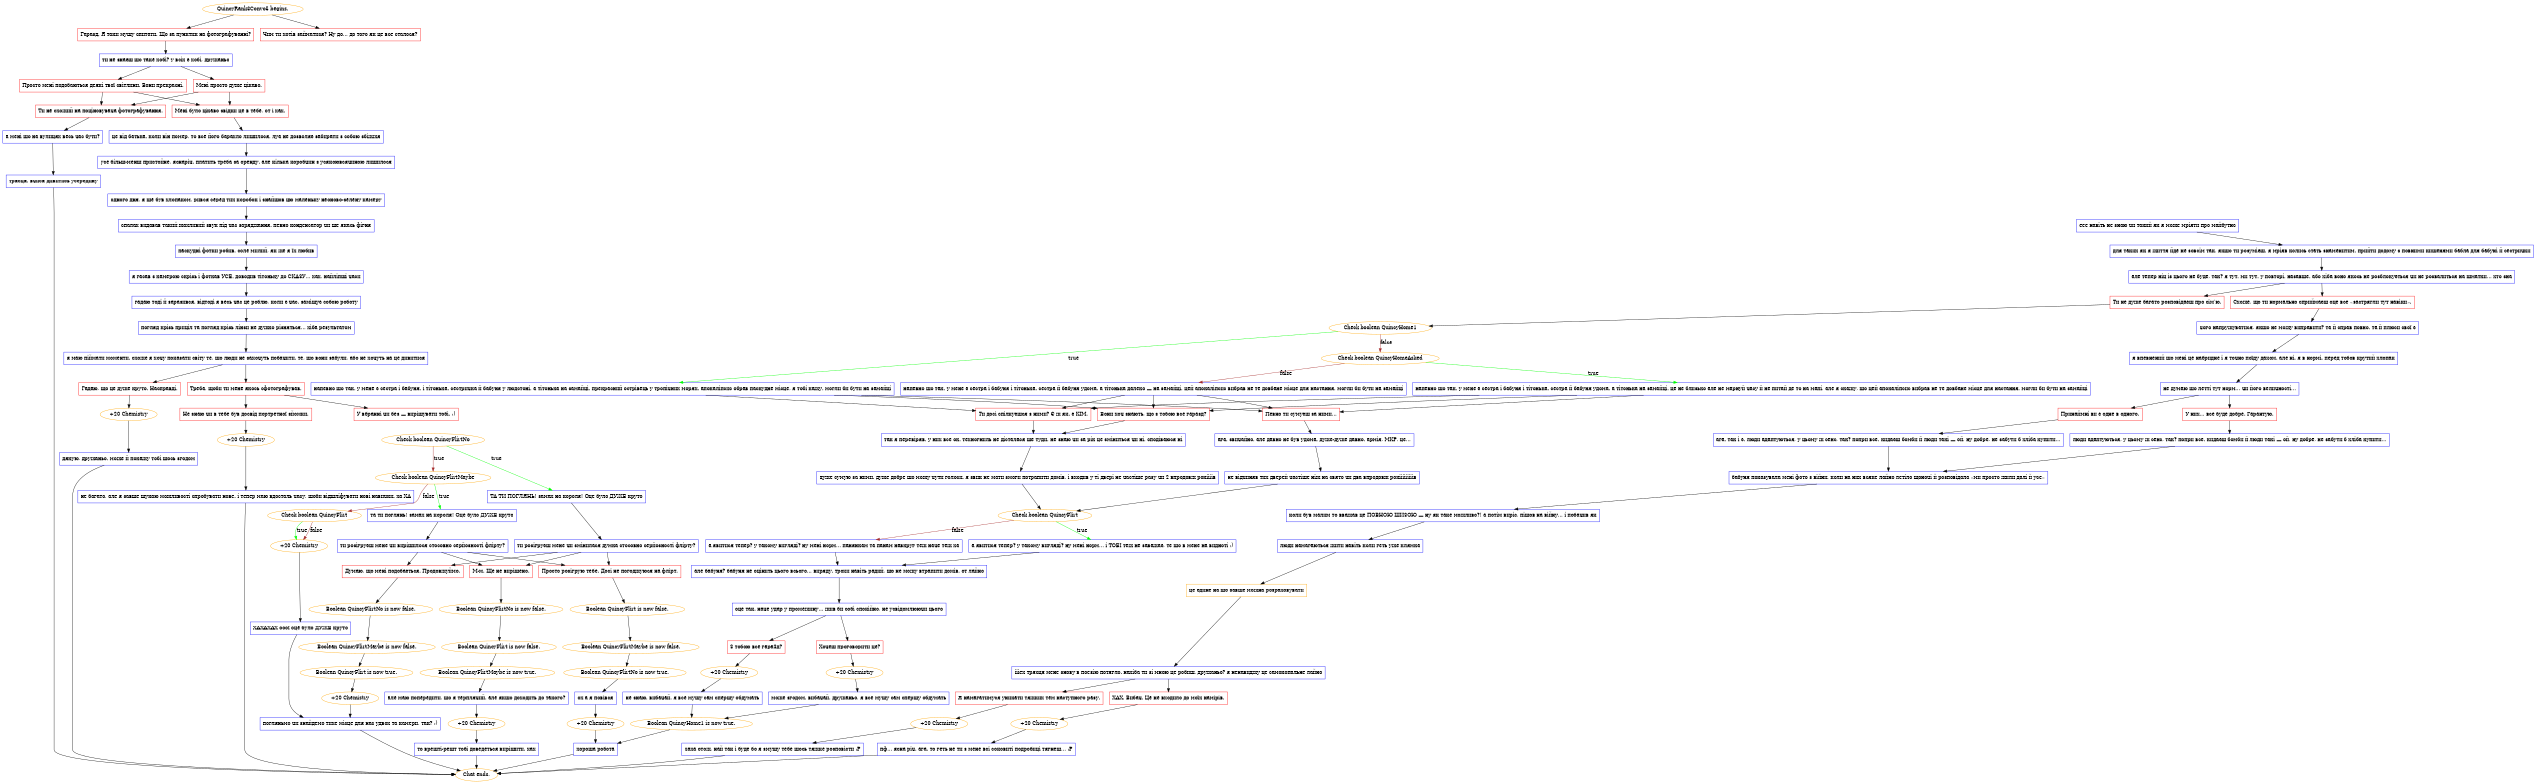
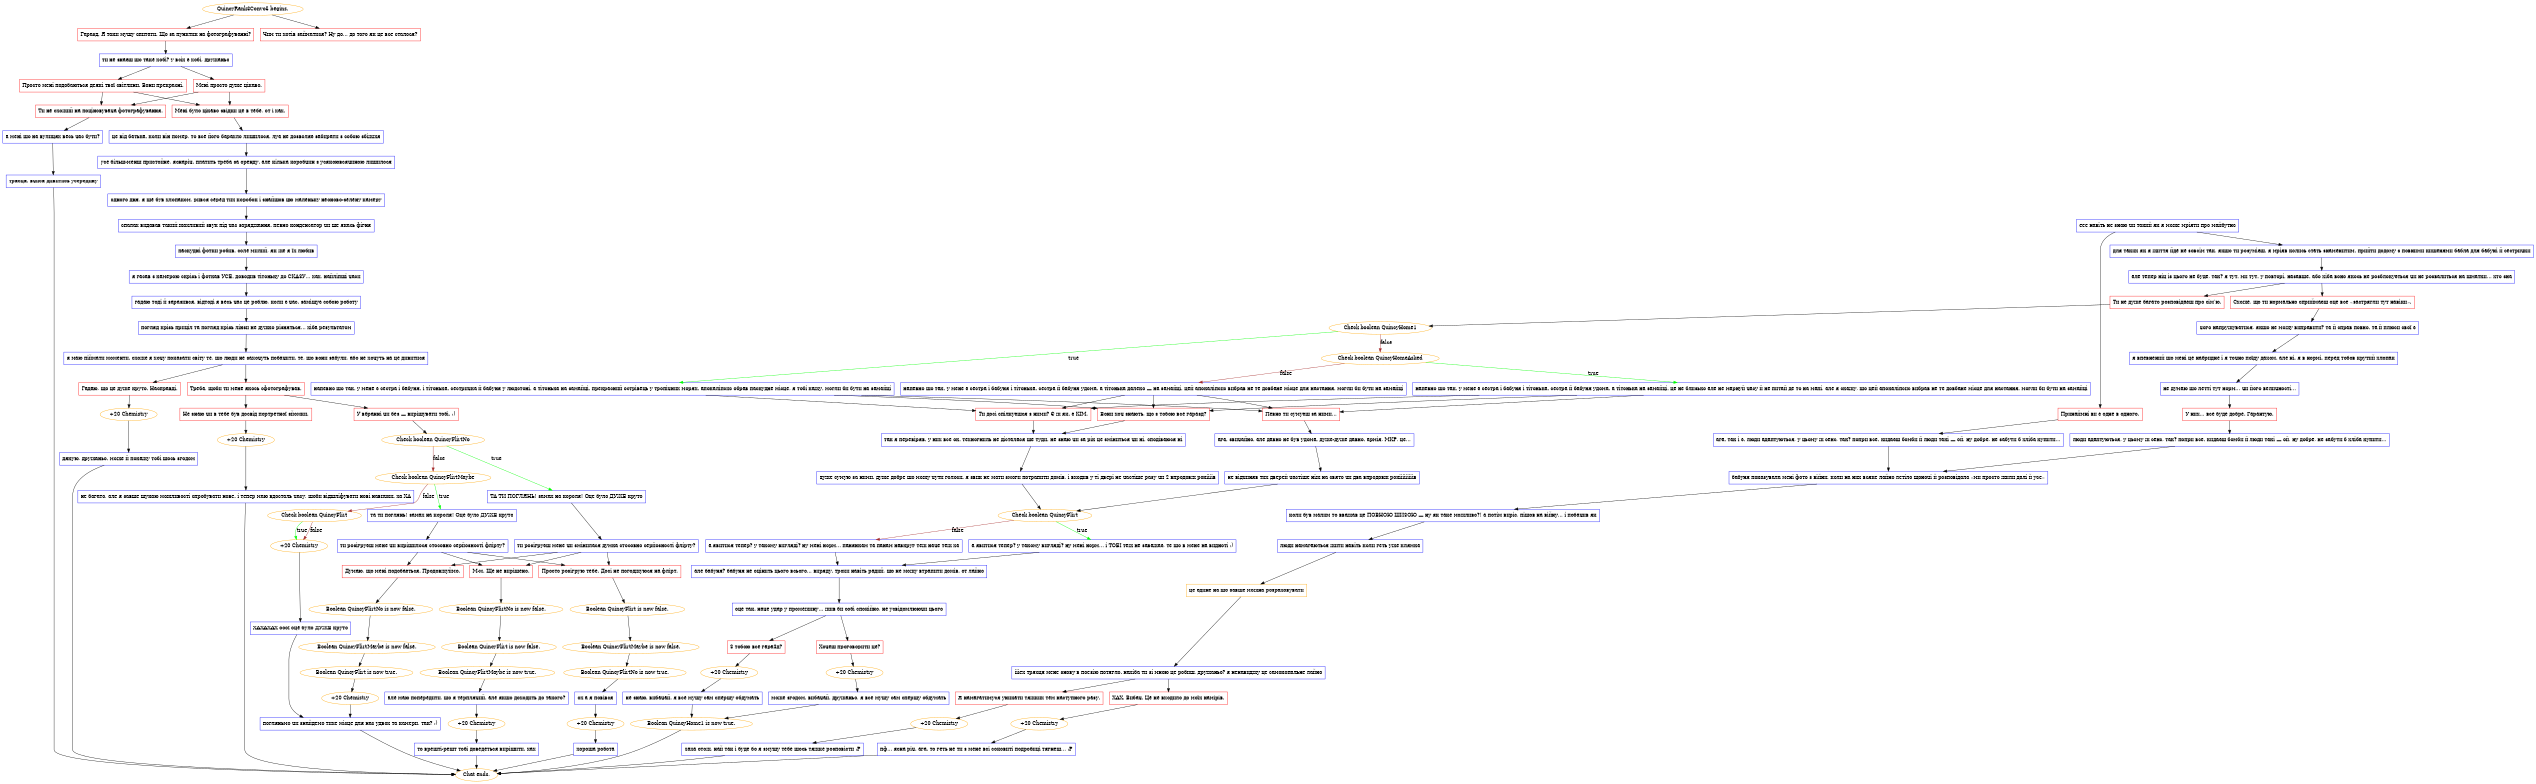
edge "не думаю шо летті тут норм… чи його величності…" -> "Принаймні ви є одне в одного.": now "еее навіть не знаю чи такий як я може мріяти про майбутнє" -> "Принаймні ви є одне в одного."
edge "У вбранні чи без — вирішувати тобі. ;)" -> "Check boolean QuincyFlirtNo": added
edge "Check boolean QuincyFlirtNo" -> "Check boolean QuincyFlirtMaybe": label "true" -> "false"
edge "Boolean QuincyHome1 is now true." -> "хороша робота": now "Boolean QuincyHome1 is now true." -> "Chat ends."
